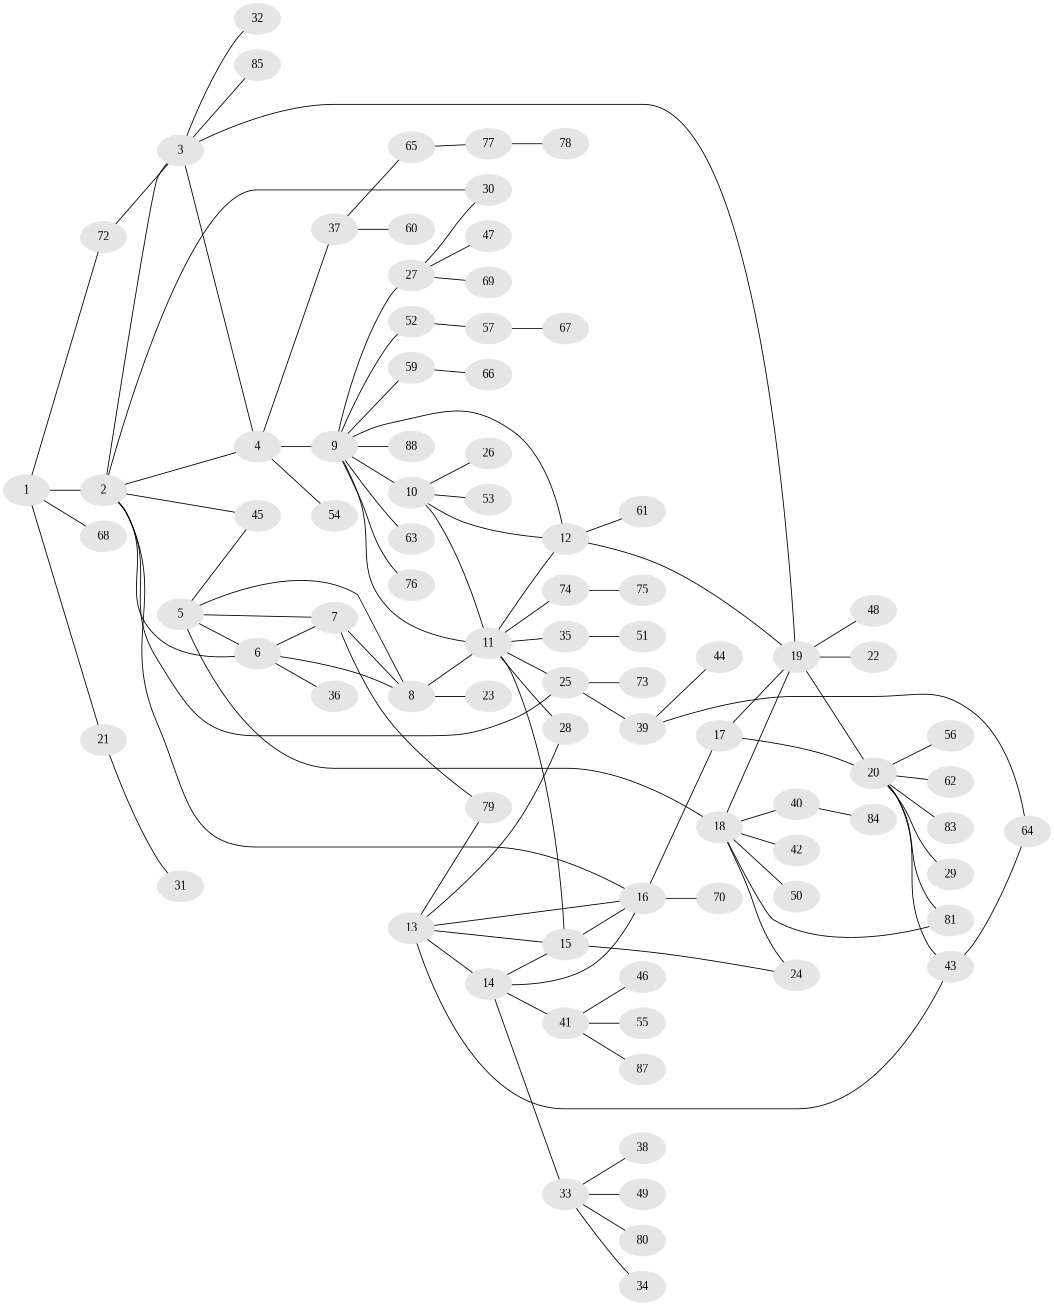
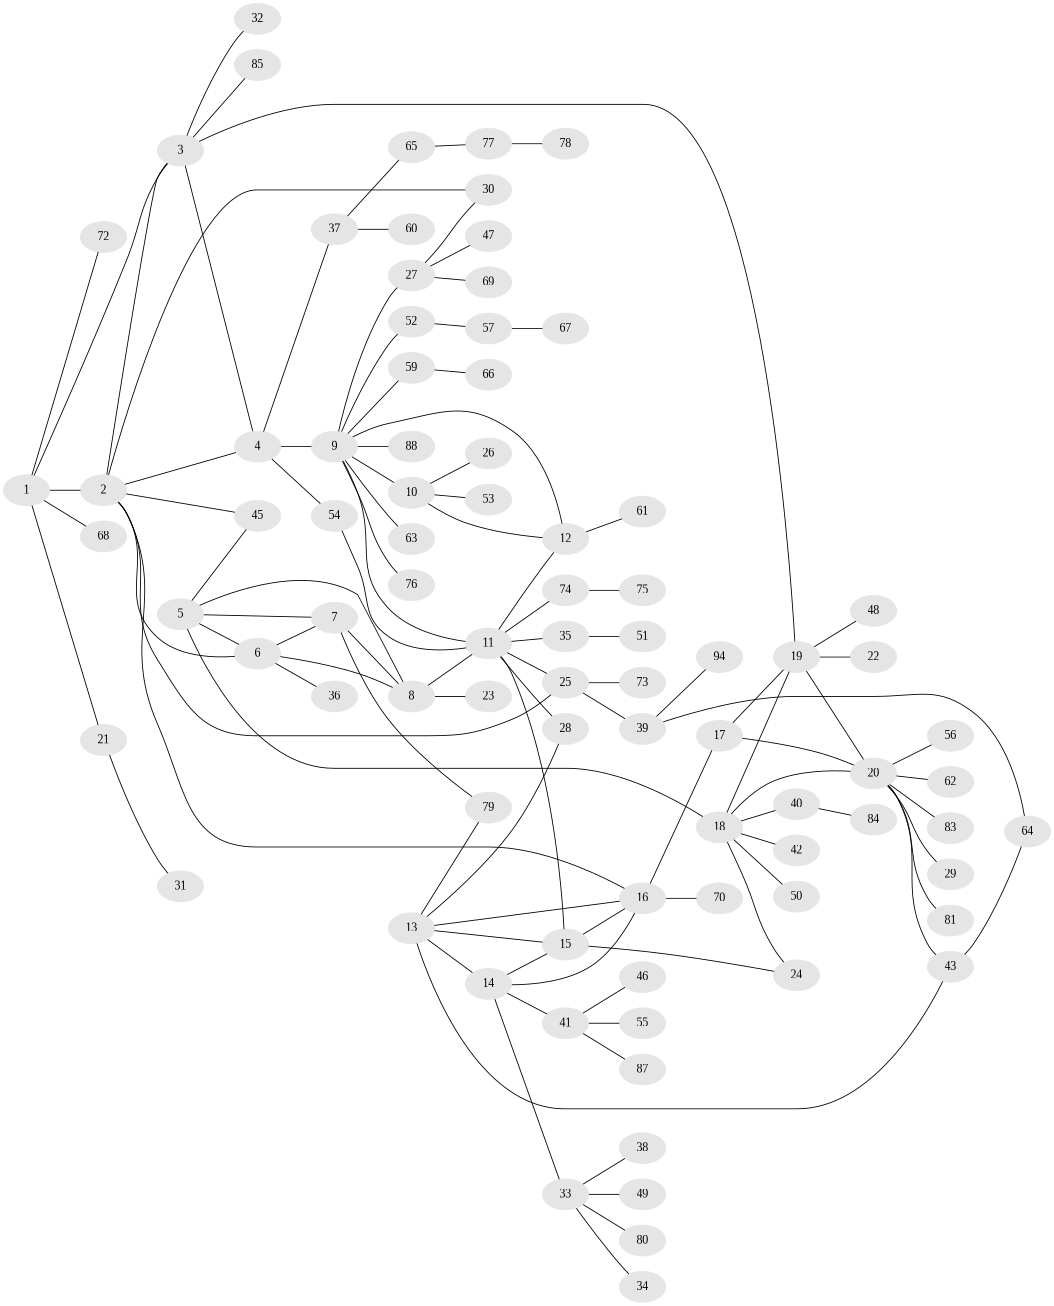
edge "3" -- "72": now "3" -- "1"
edge "10" -- "11": now "54" -- "11"
edge "12" -- "19": removed
node "44": label "44" -> "94"
edge "18" -- "81": now "18" -- "20"
